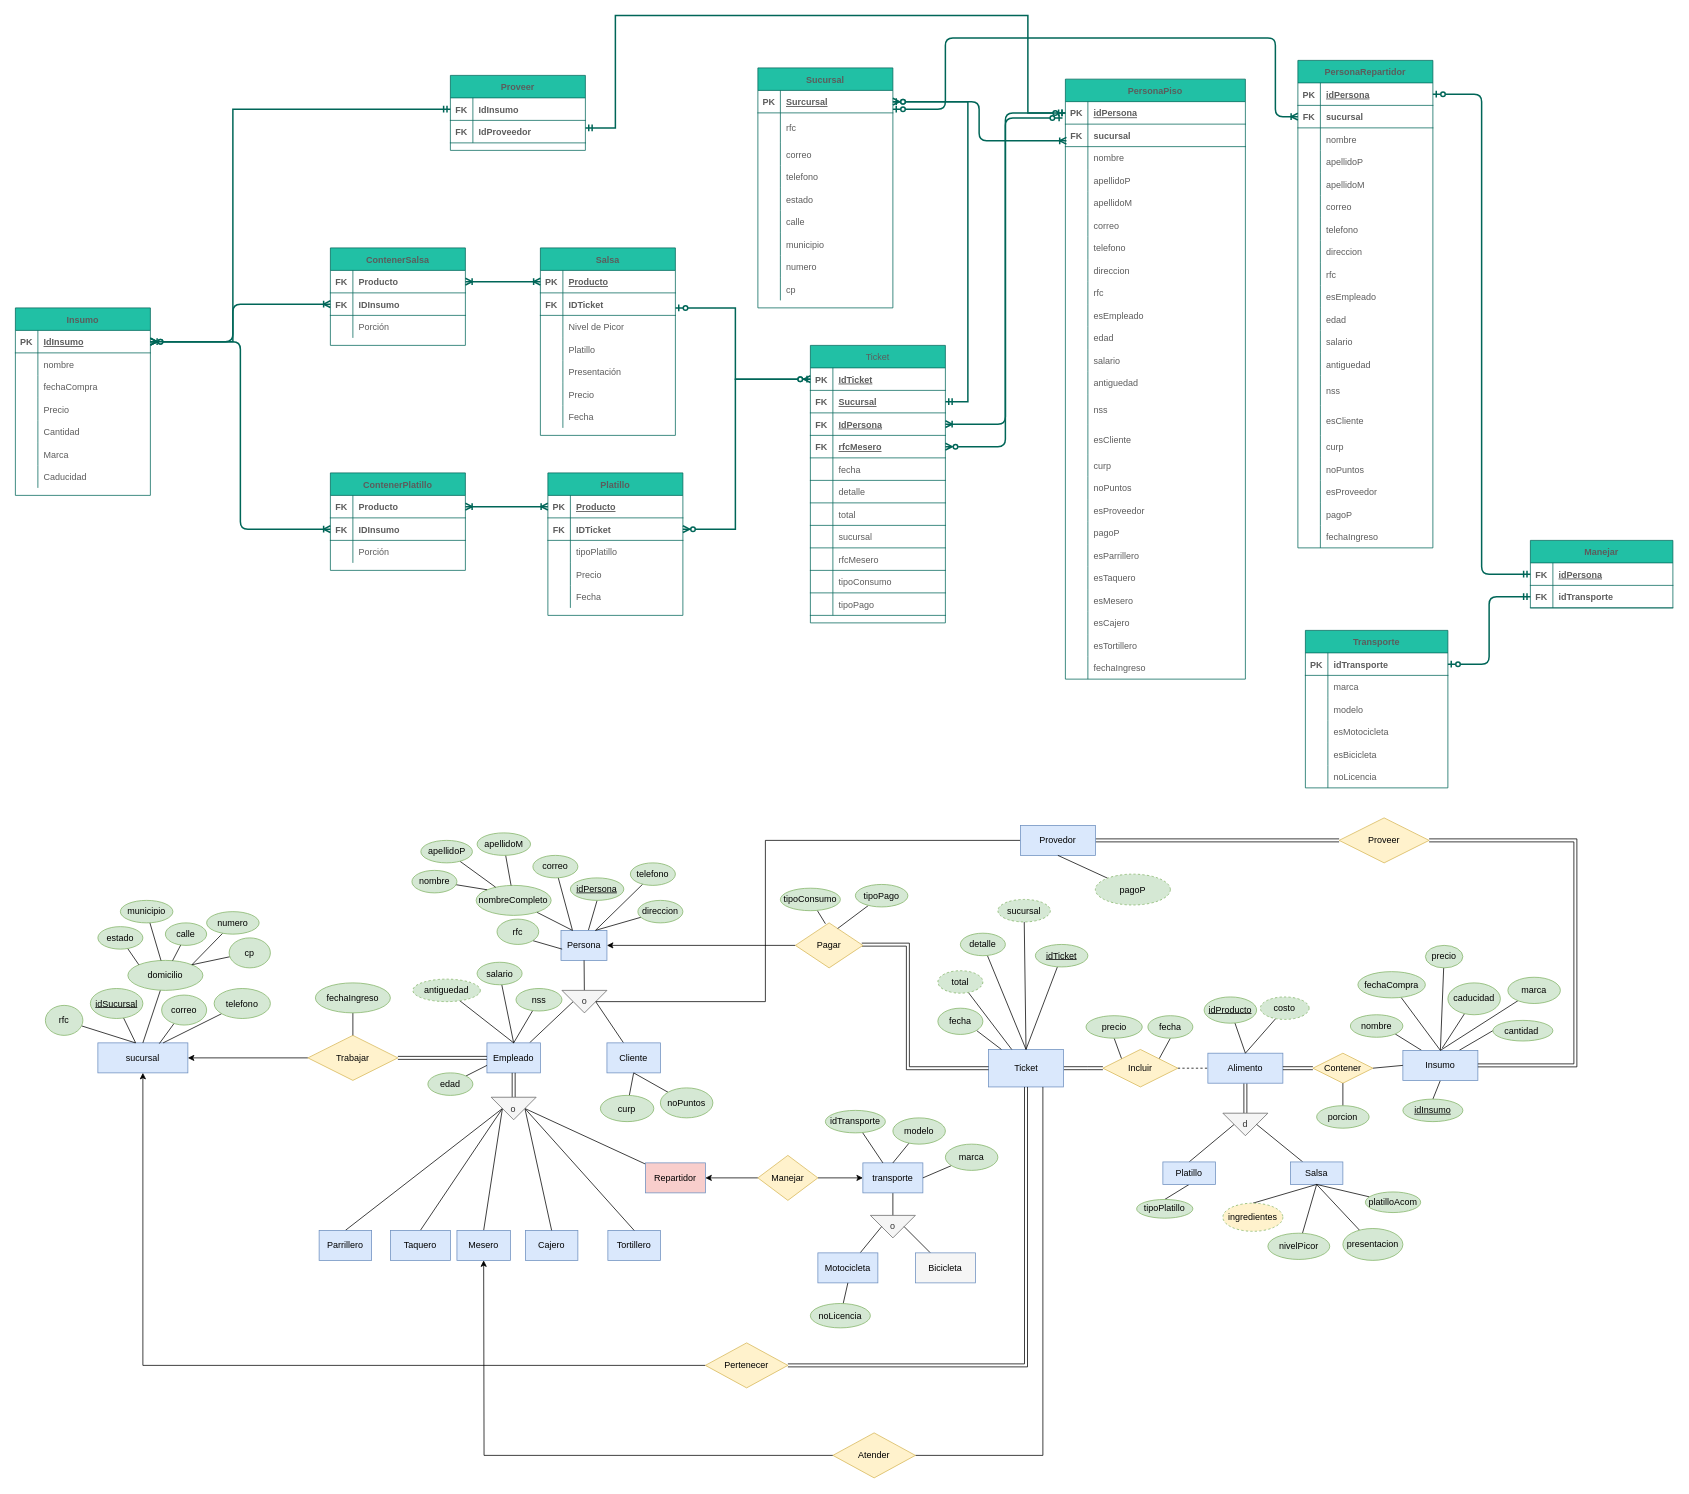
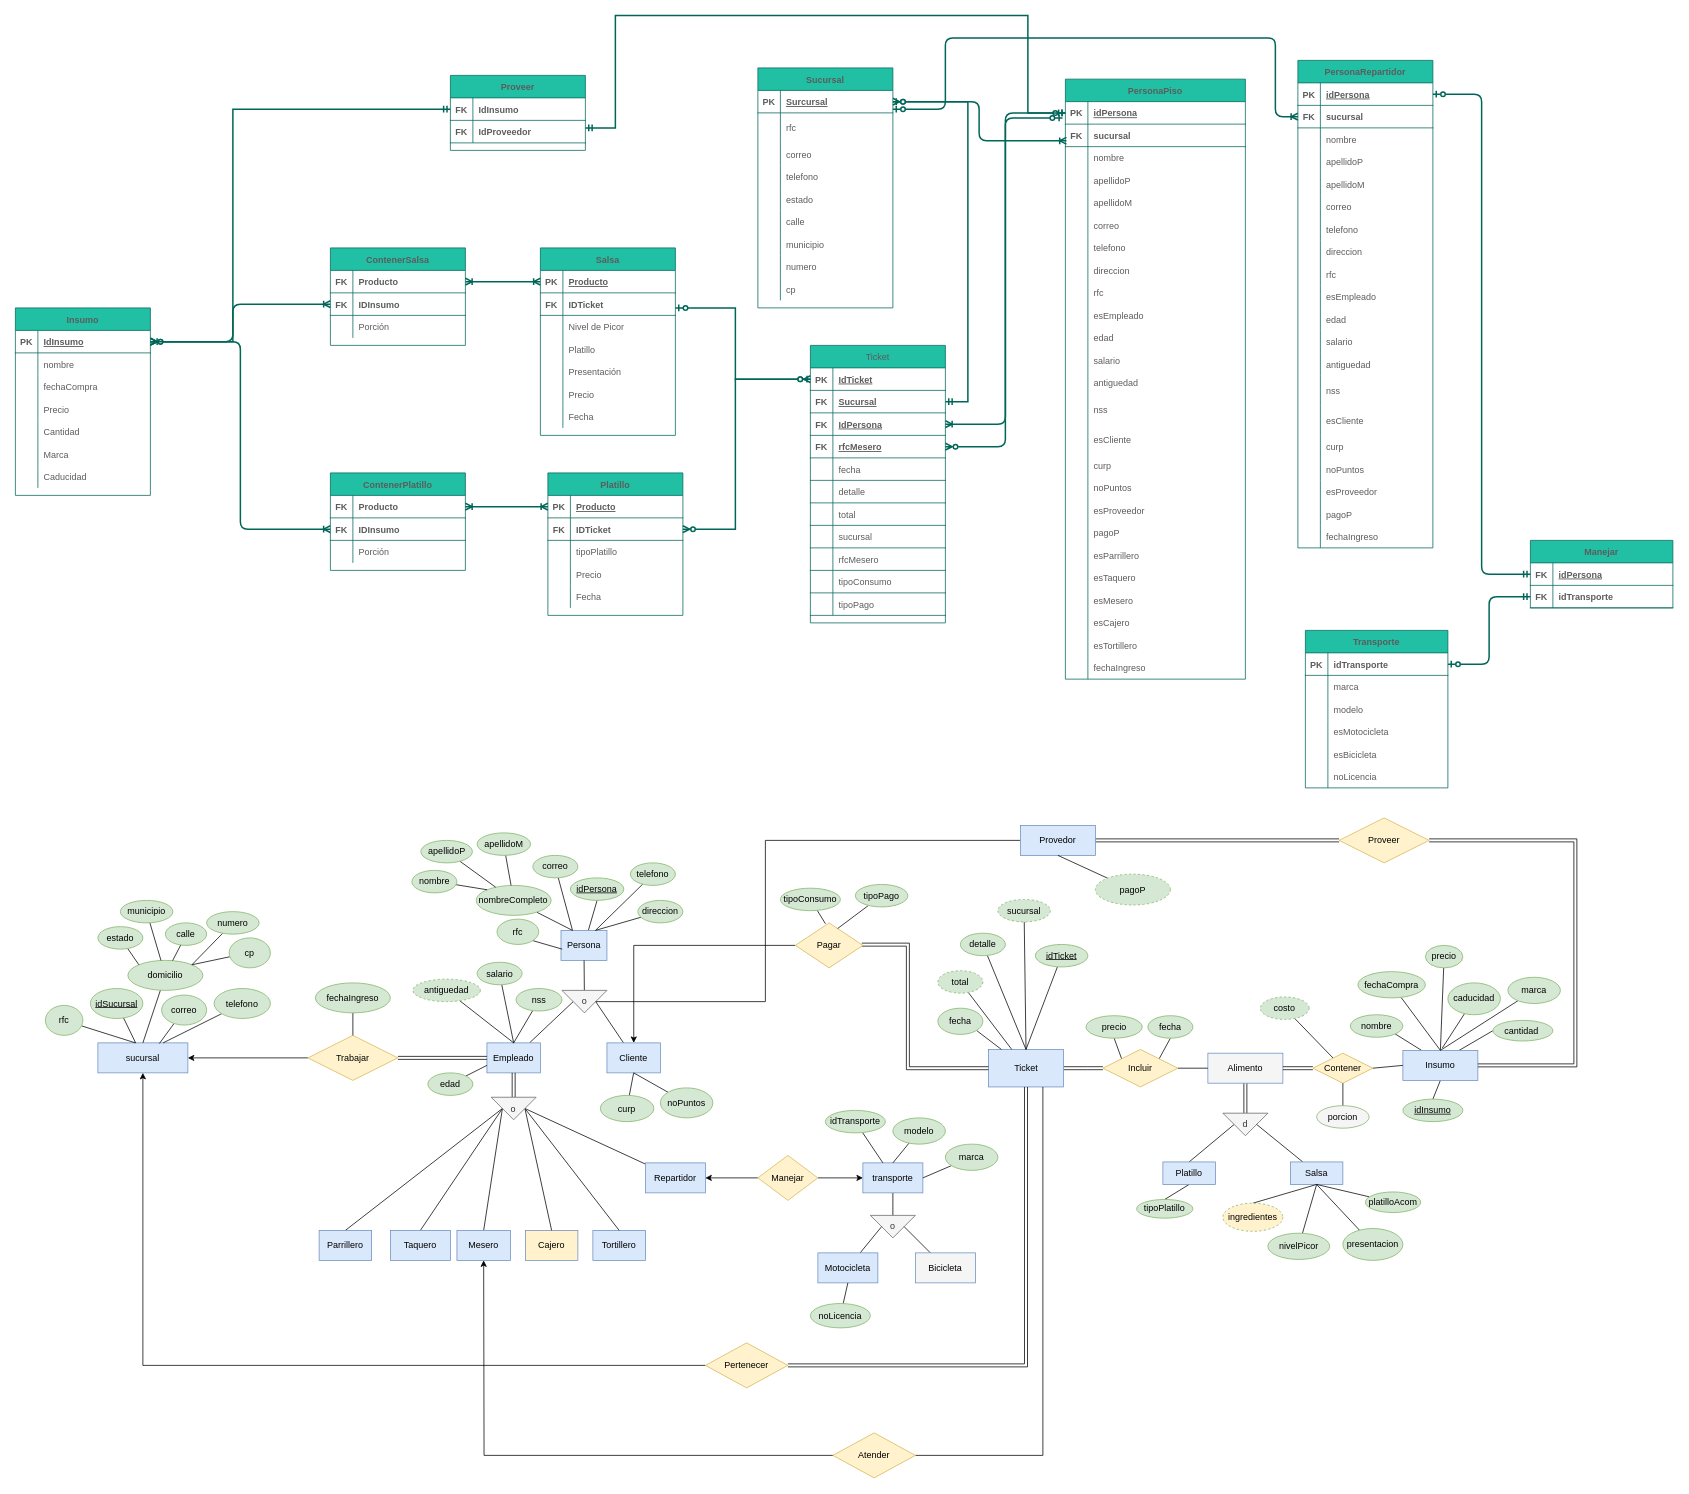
edge "Pagar" -> "Persona": now "Pagar" -> "Cliente"
node "idProducto": removed
edge "costo" -- "Alimento": now "costo" -- "Contener"
edge "idProducto" -- "Alimento": removed
edge "Incluir" -- "Alimento": style dashed -> solid
node "Alimento": fillcolor #dae8fc -> #f5f5f5
node "porcion": fillcolor #d5e8d4 -> #f5f5f5
node "Repartidor": fillcolor #f8cecc -> #dae8fc
node "Cajero": fillcolor #dae8fc -> #fff2cc
node "Tortillero": moved (634, 1245) -> (619, 1245)
